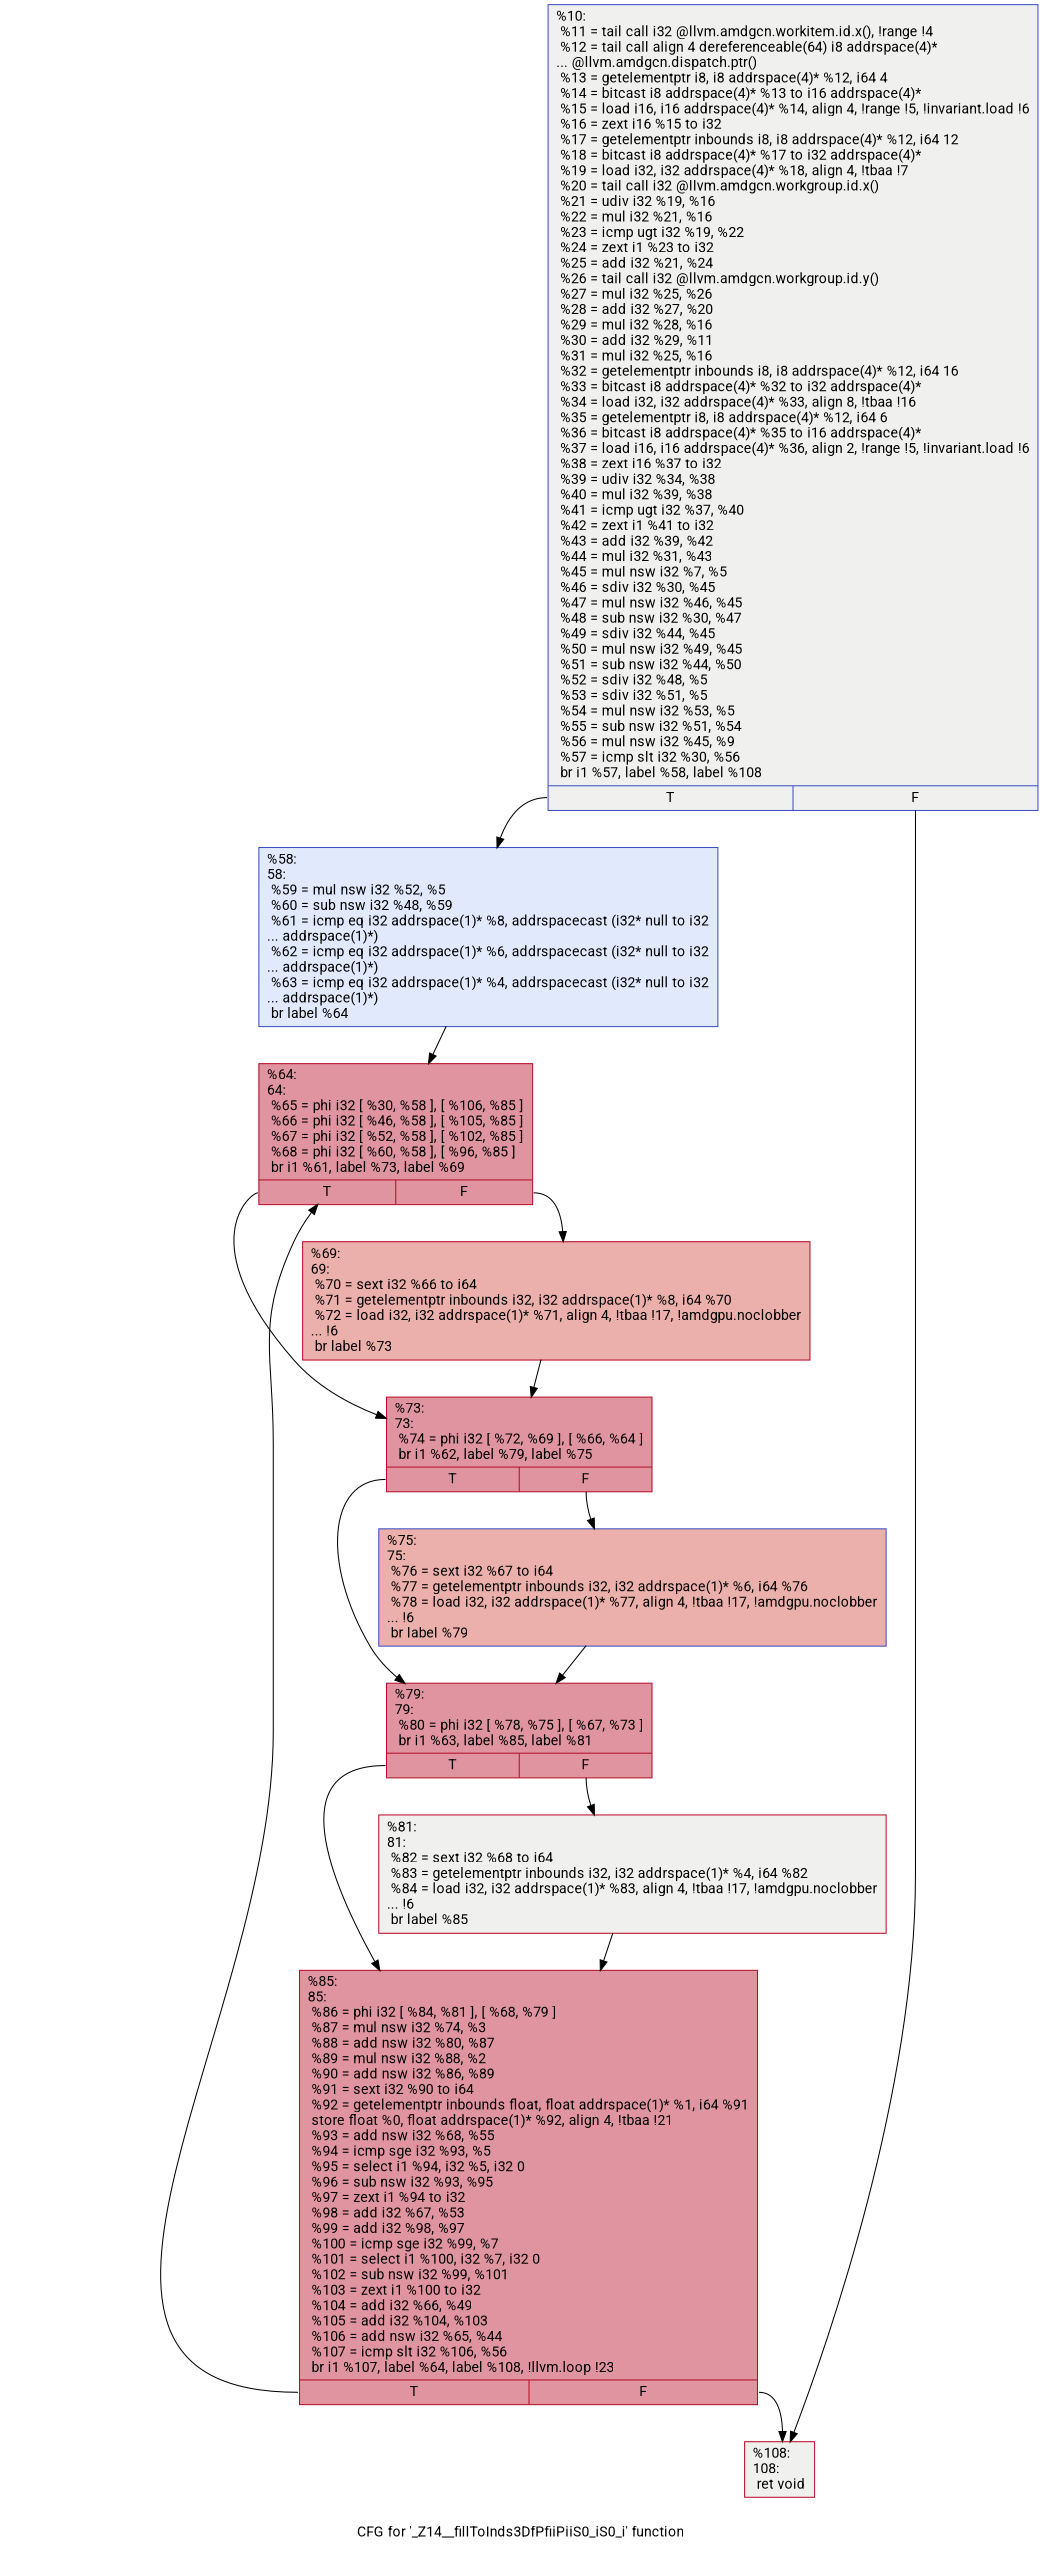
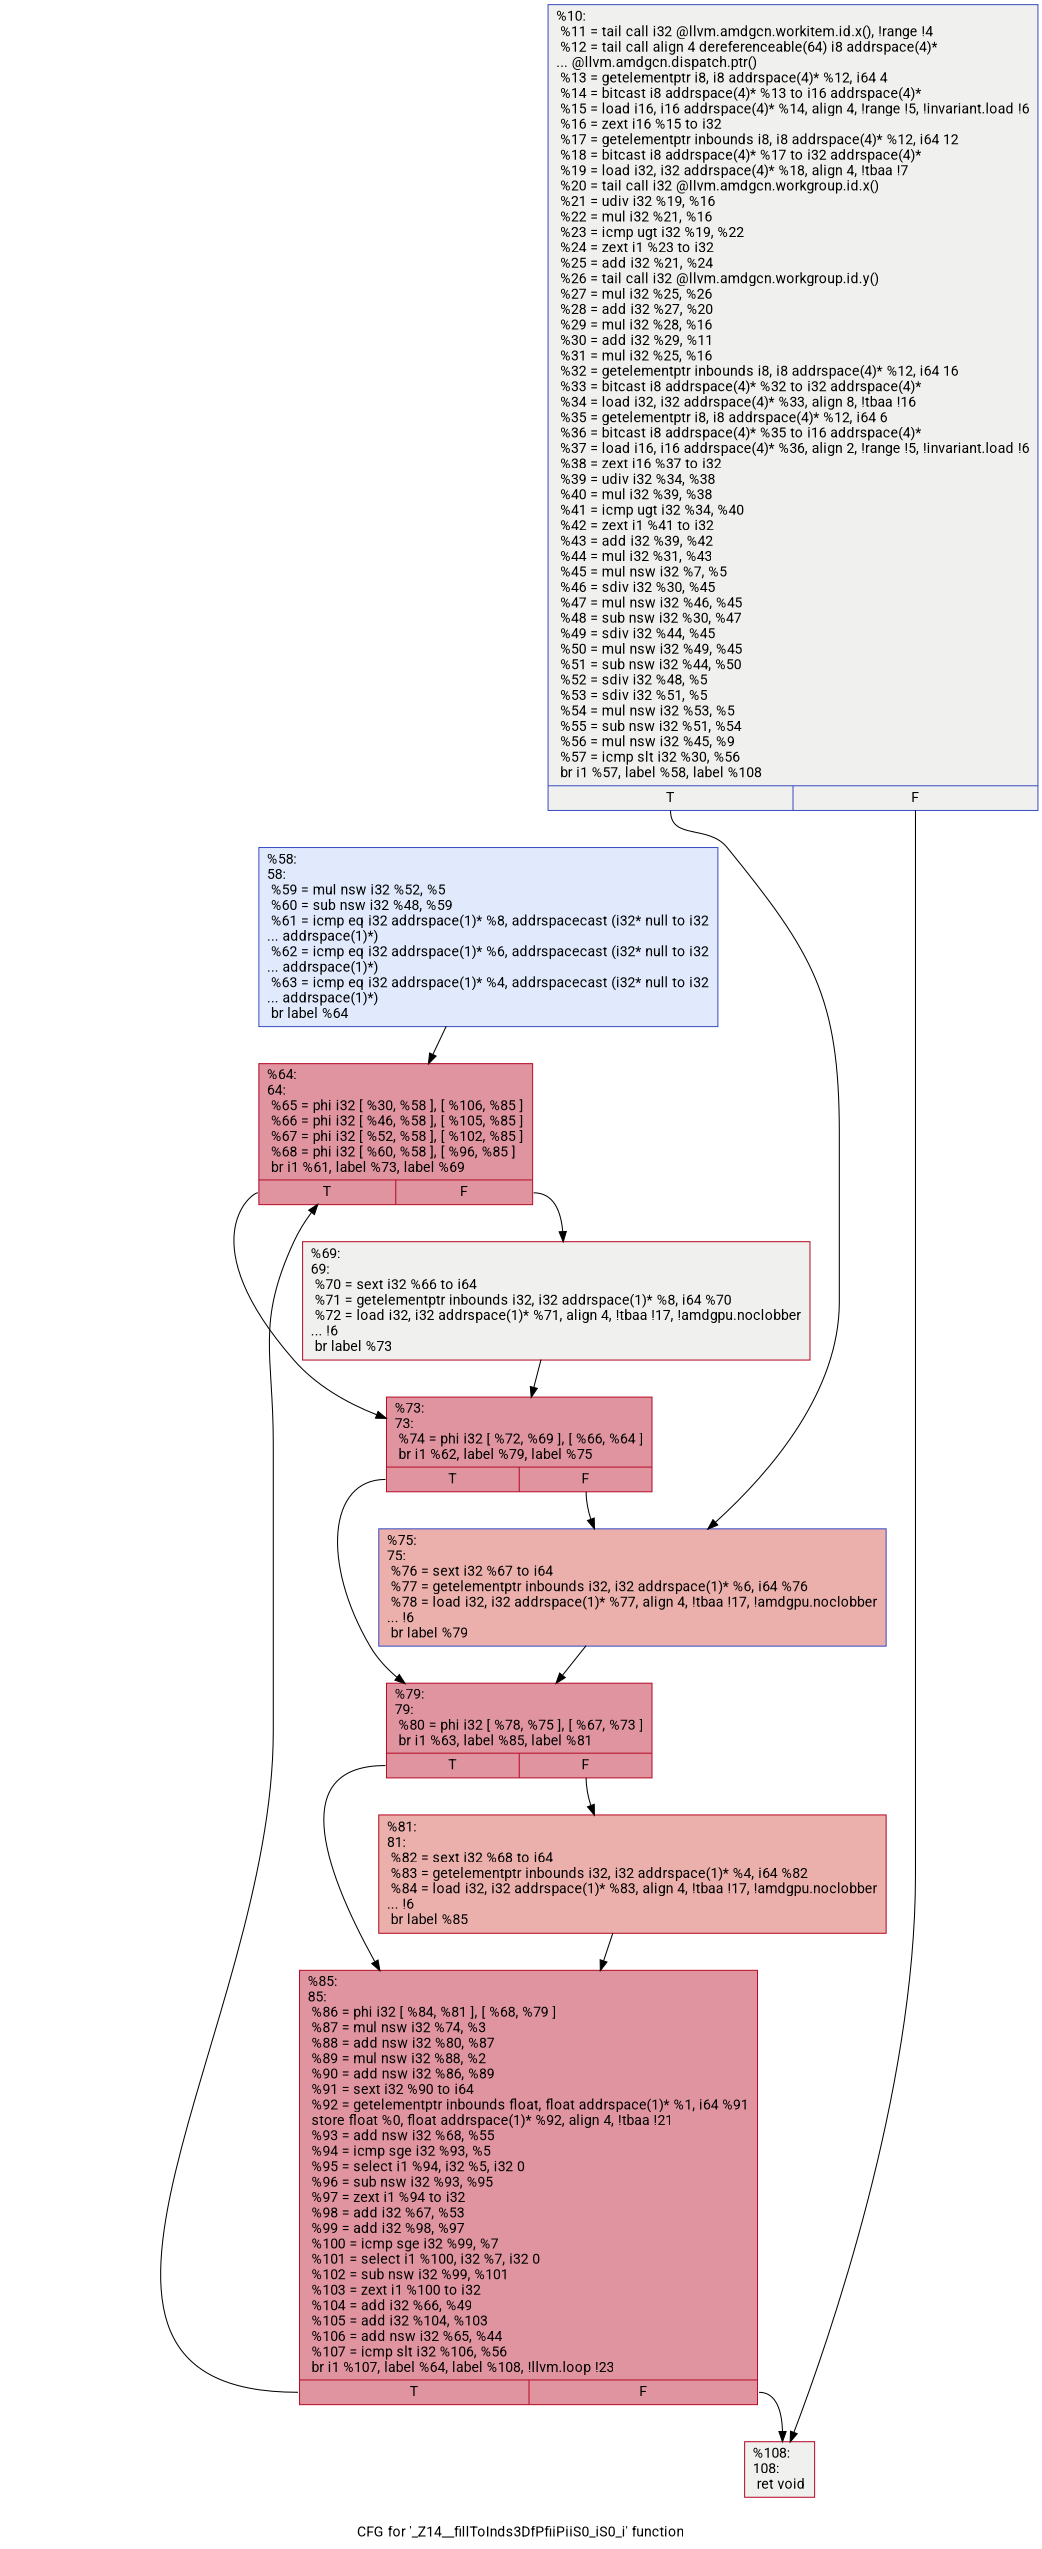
node "%10:": text "%41 = icmp ugt i32 %37, %40" -> "%41 = icmp ugt i32 %34, %40"
edge "%10:" -> "%58:": now "%10:" -> "%75:"
node "%69:": fillcolor #d24b4070 -> #dedcdb70
node "%81:": fillcolor #dedcdb70 -> #d24b4070
